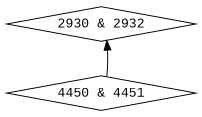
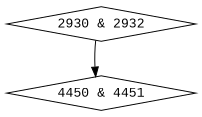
edge "4450 & 4451" -> "2930 & 2932": reversed
